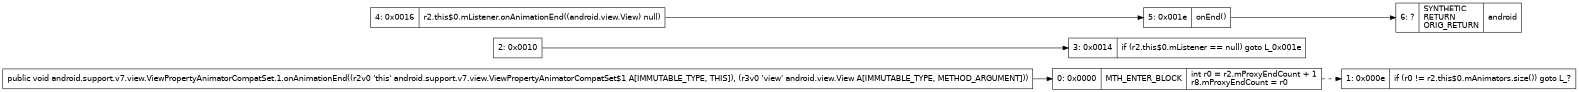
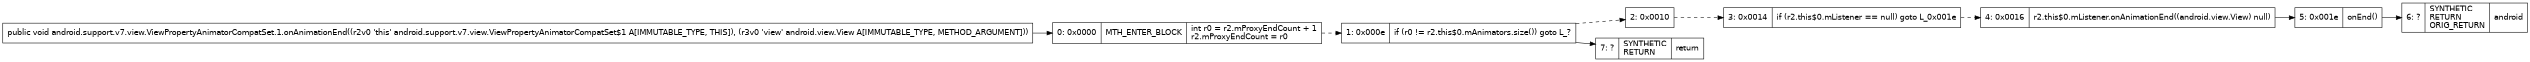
edge "3: 0x0014" -> "4: 0x0016": added
edge "1: 0x000e" -> "2: 0x0010": added
edge "2: 0x0010" -> "3: 0x0014": style solid -> dashed
node "7: ?": added
node "0: 0x0000": text "r8.mProxyEndCount = r0" -> "r2.mProxyEndCount = r0"
